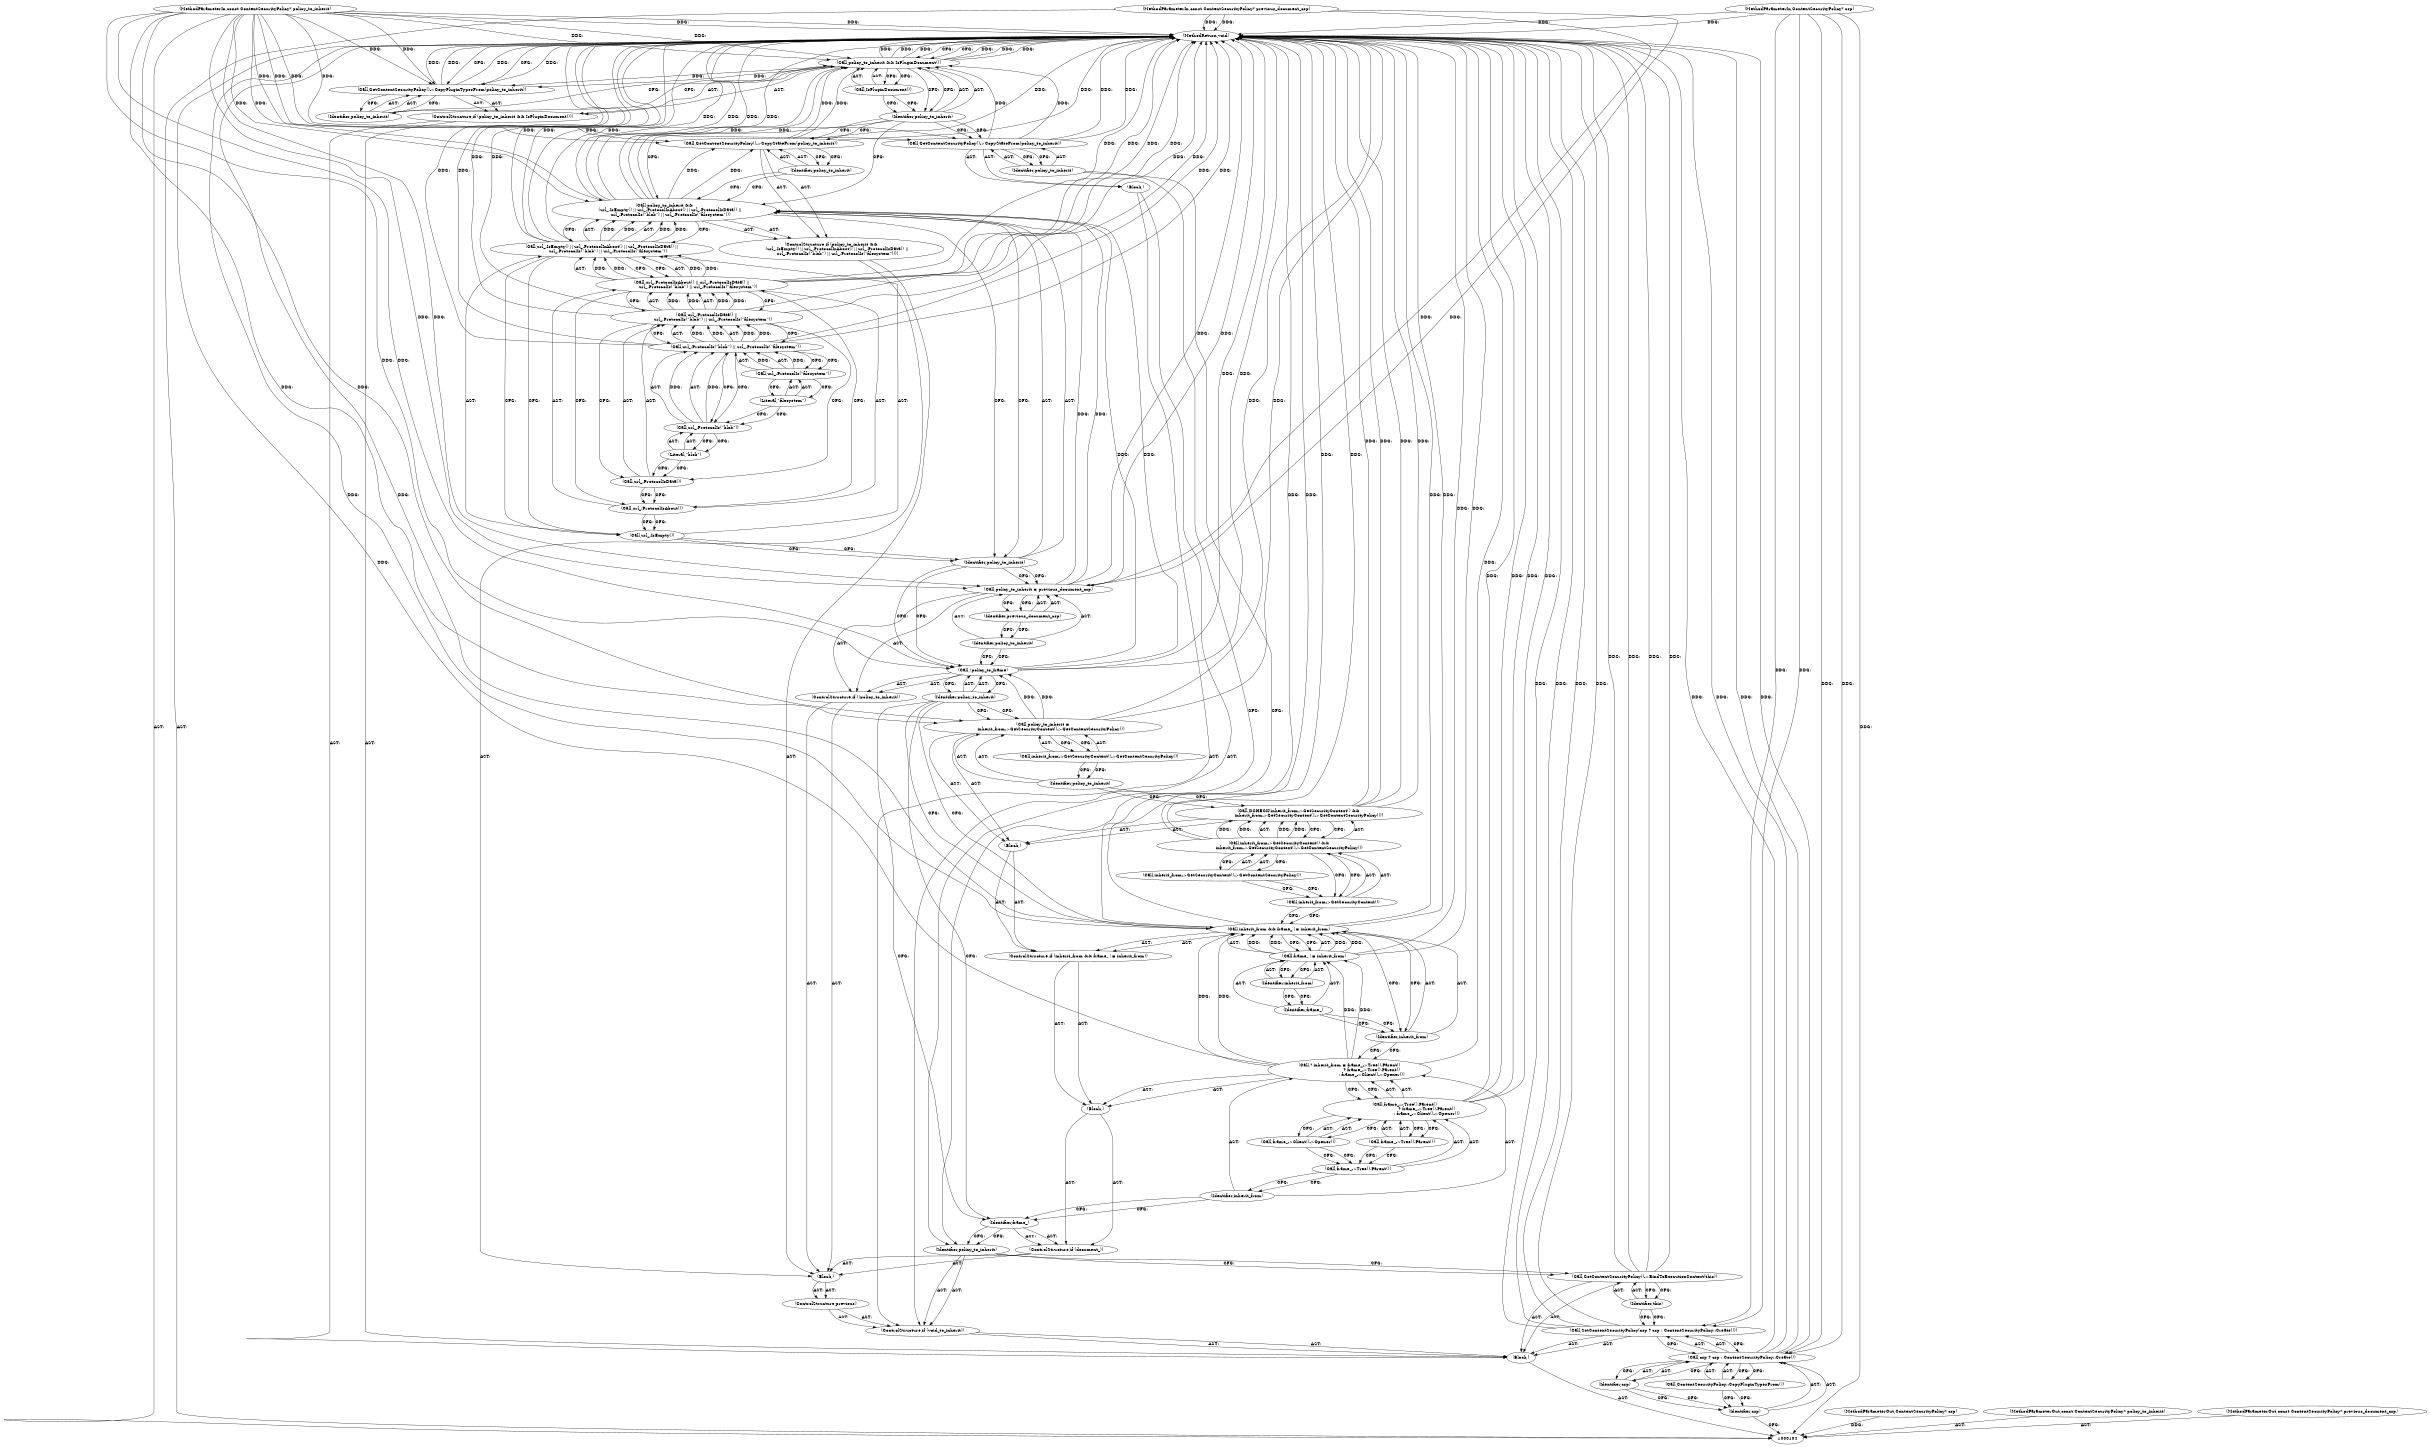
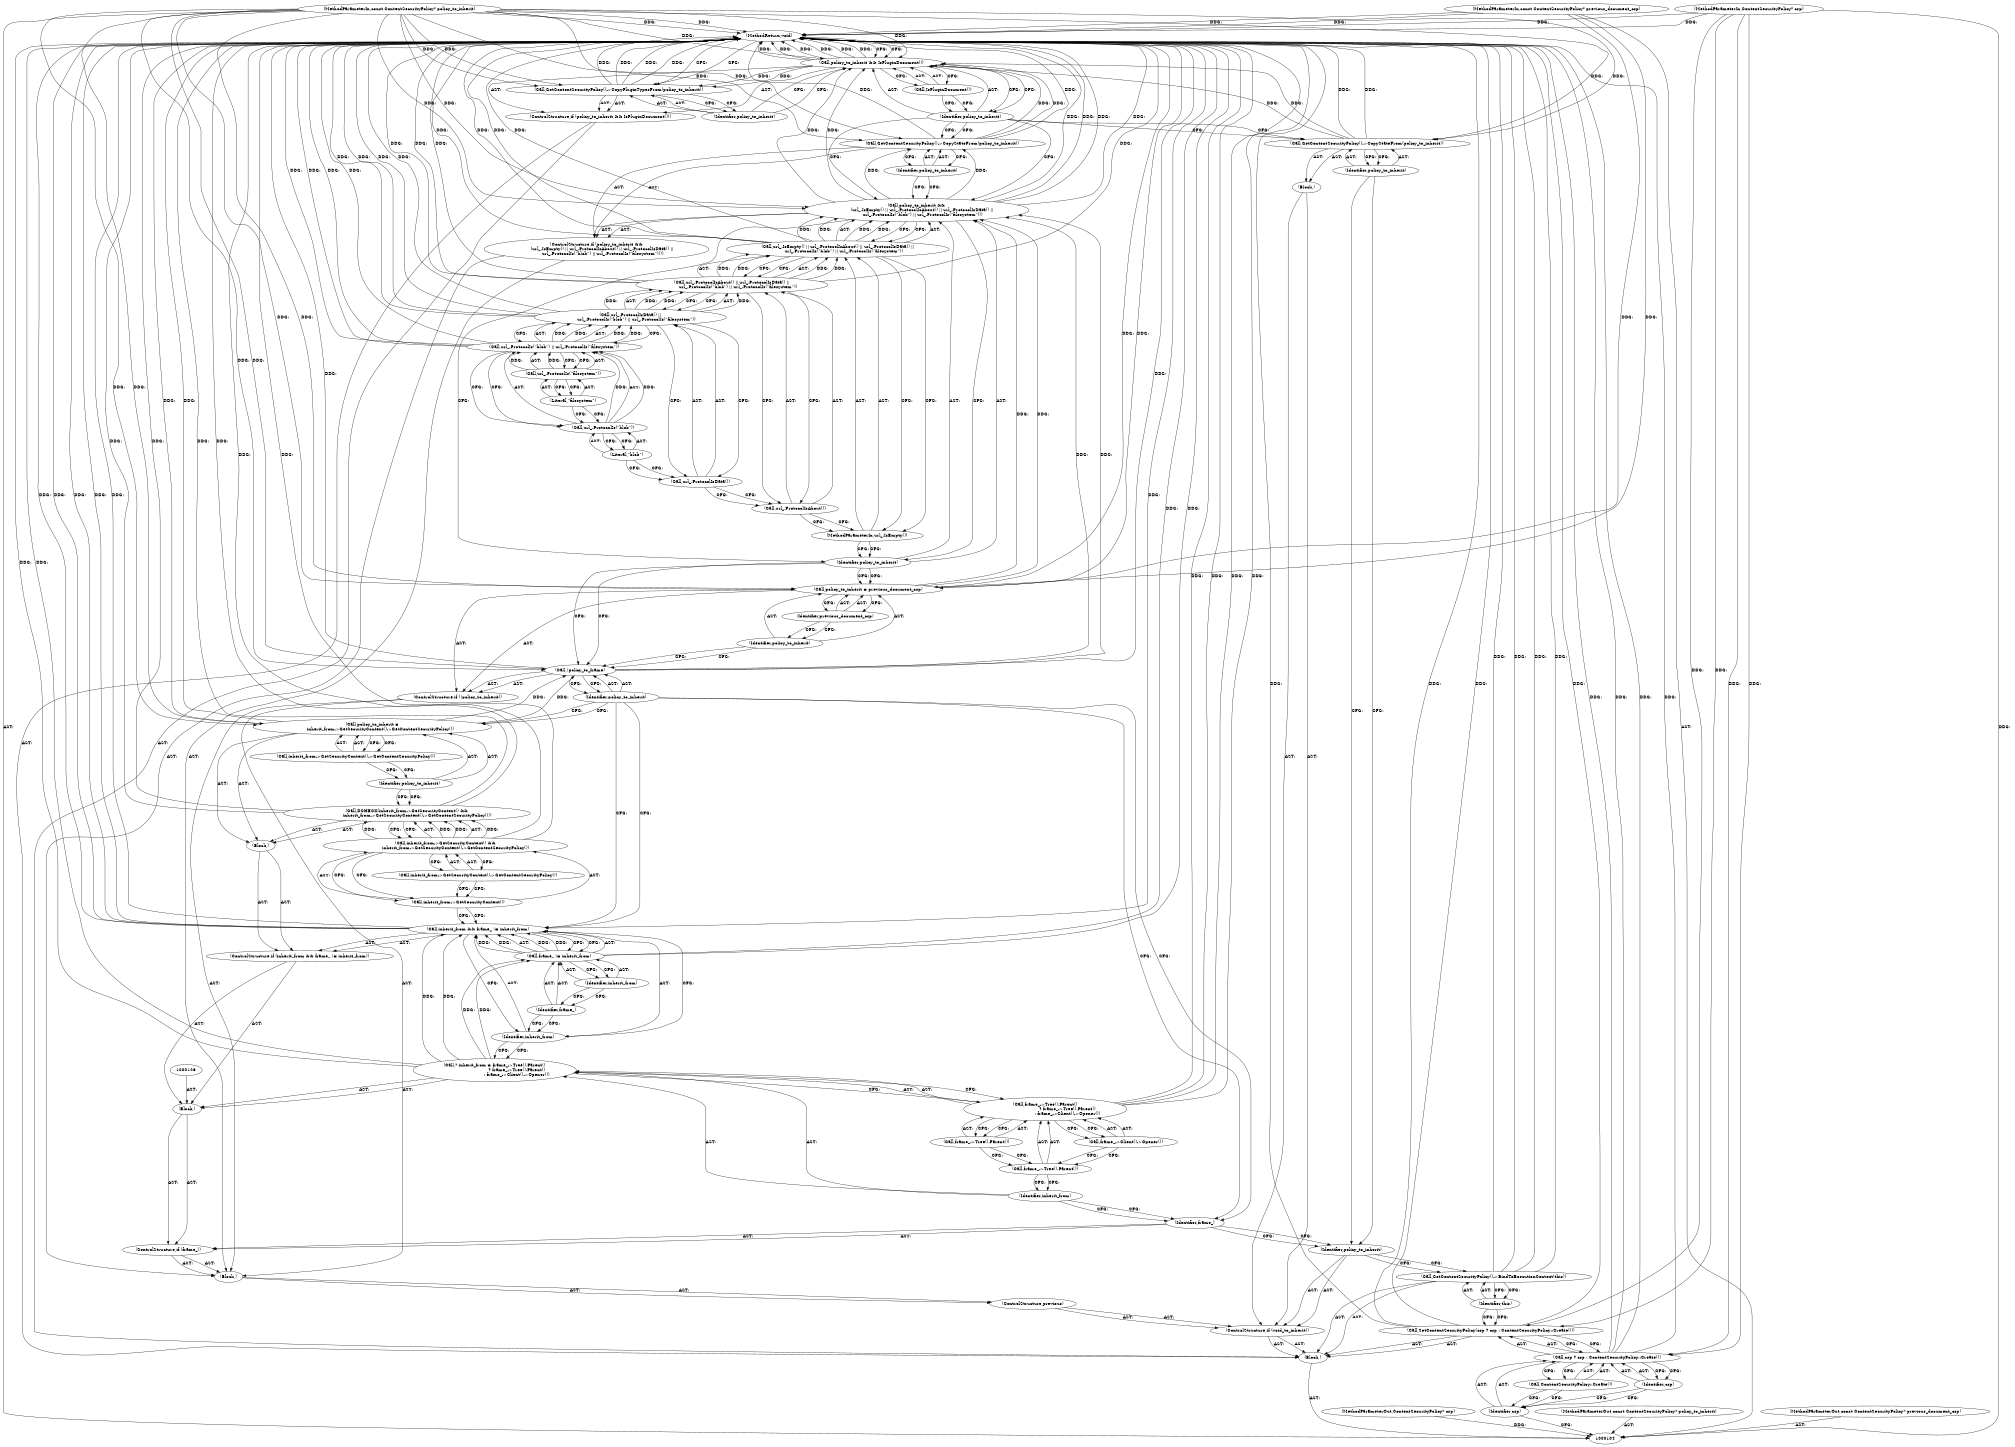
node "(Call,url_.IsEmpty())": label "(Call,url_.IsEmpty())" -> "(MethodParameterIn,url_.IsEmpty())"
node "1000126": added
node "(ControlStructure,if (document_))": label "(ControlStructure,if (document_))" -> "(ControlStructure,if (frame_))"
node "(Call,ContentSecurityPolicy::CopyPluginTypesFrom())": label "(Call,ContentSecurityPolicy::CopyPluginTypesFrom())" -> "(Call,ContentSecurityPolicy::Create())"
